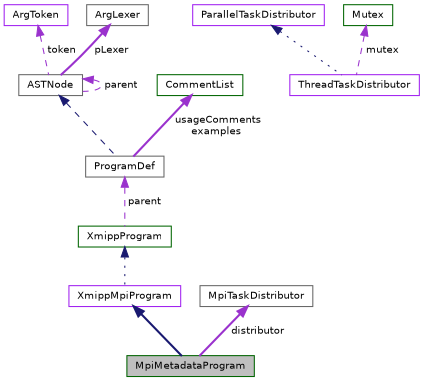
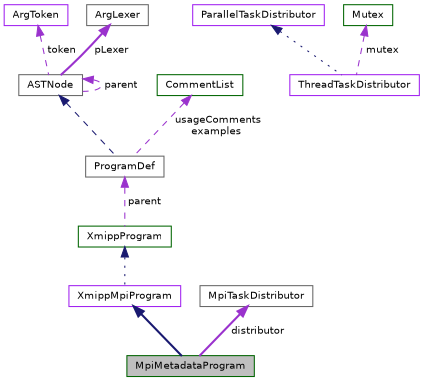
edge "ProgramDef" -> "CommentList": style bold -> dashed
